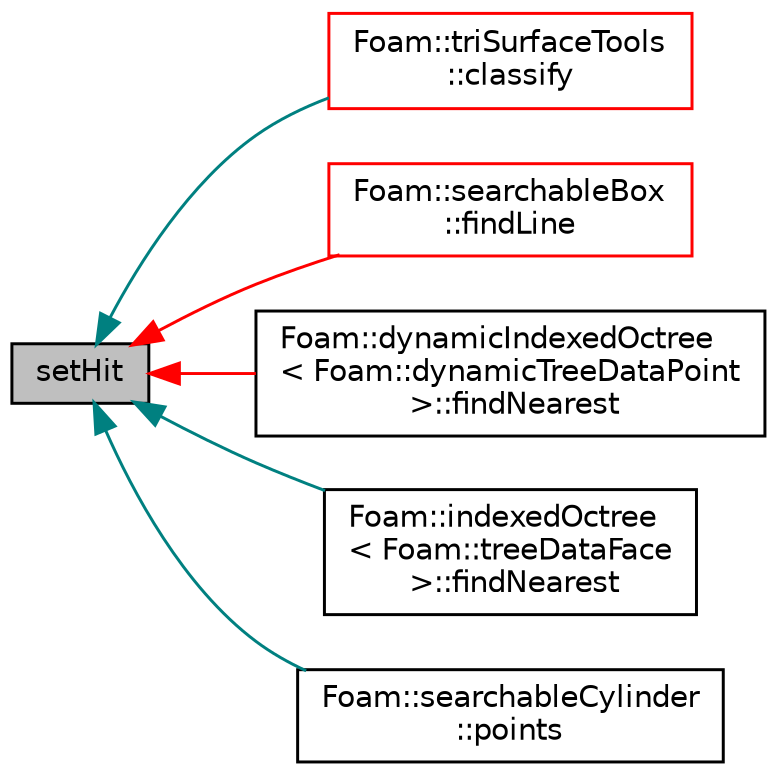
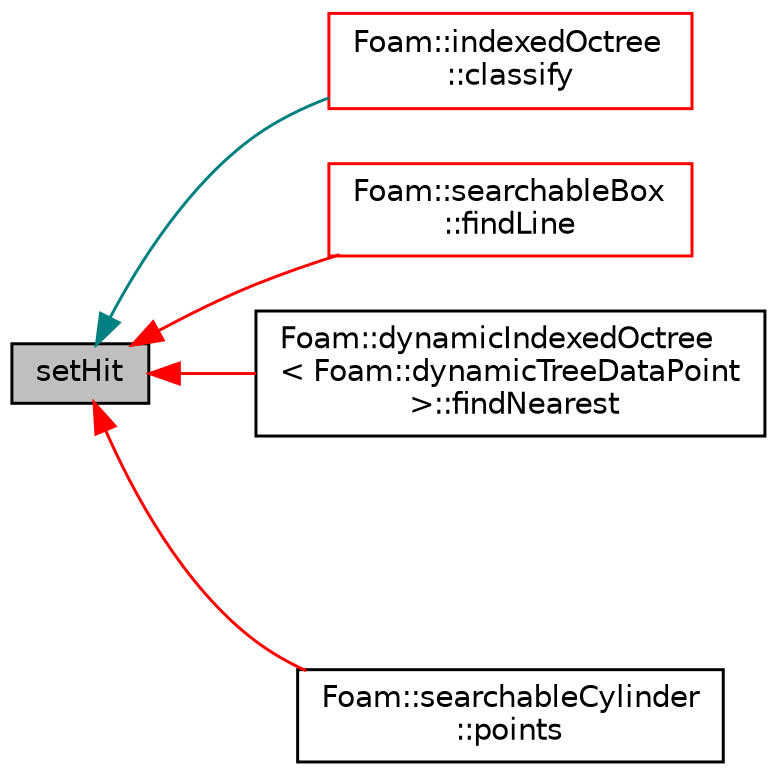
node "Foam::triSurfaceTools ::classify": label "Foam::triSurfaceTools ::classify" -> "Foam::indexedOctree ::classify"
node "Foam::indexedOctree < Foam::treeDataFace >::findNearest": removed
edge "Foam::searchableCylinder ::points" -> "setHit": color teal -> red
